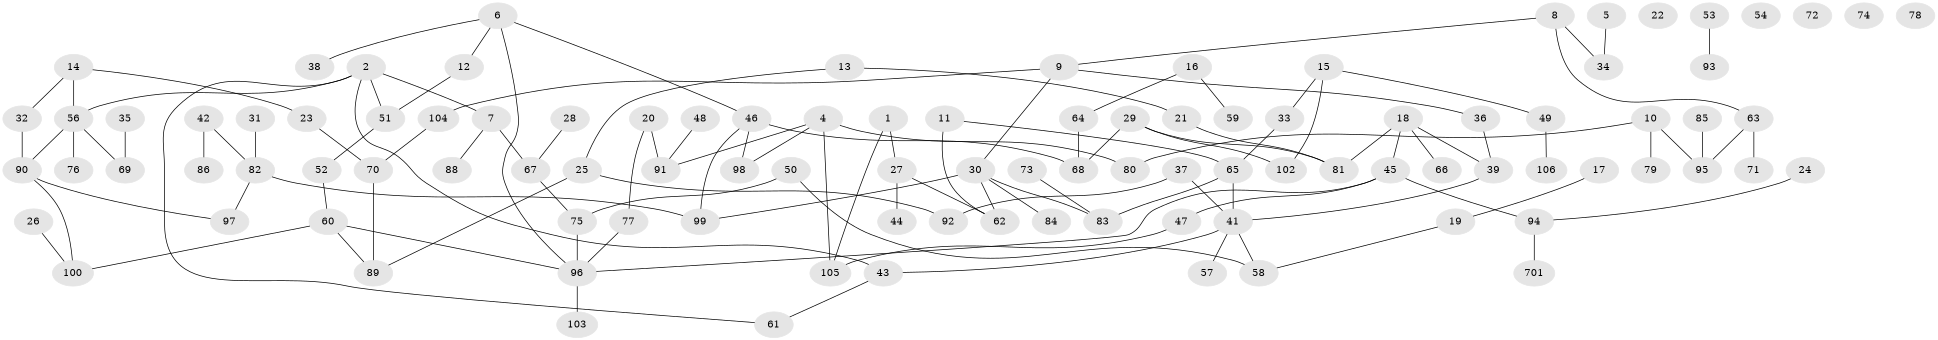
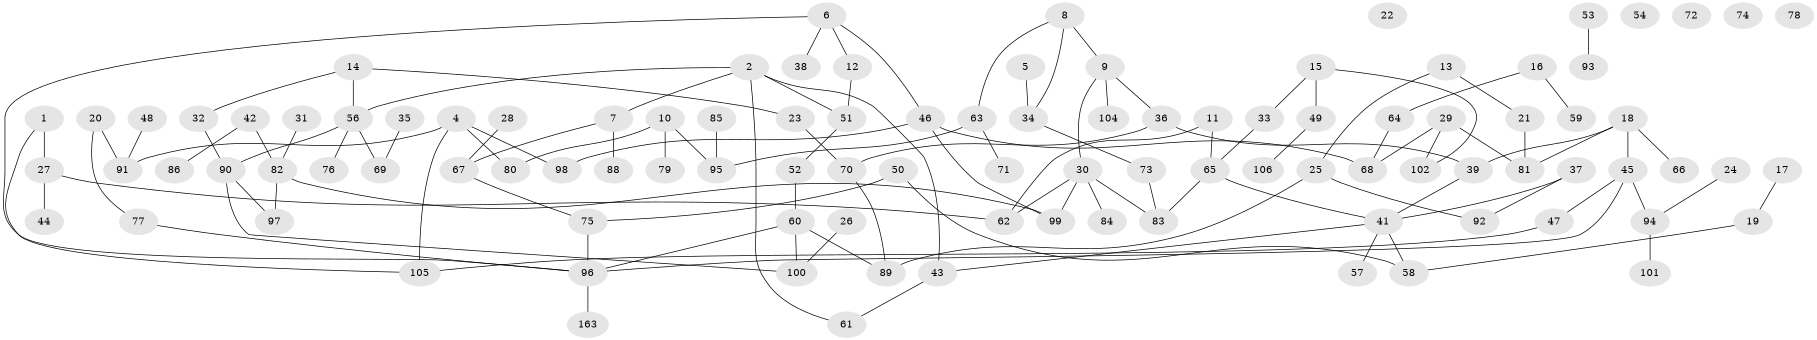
edge "34" -- "73": added
edge "104" -- "70": now "36" -- "70"
node "701": label "701" -> "101"
node "103": label "103" -> "163"
